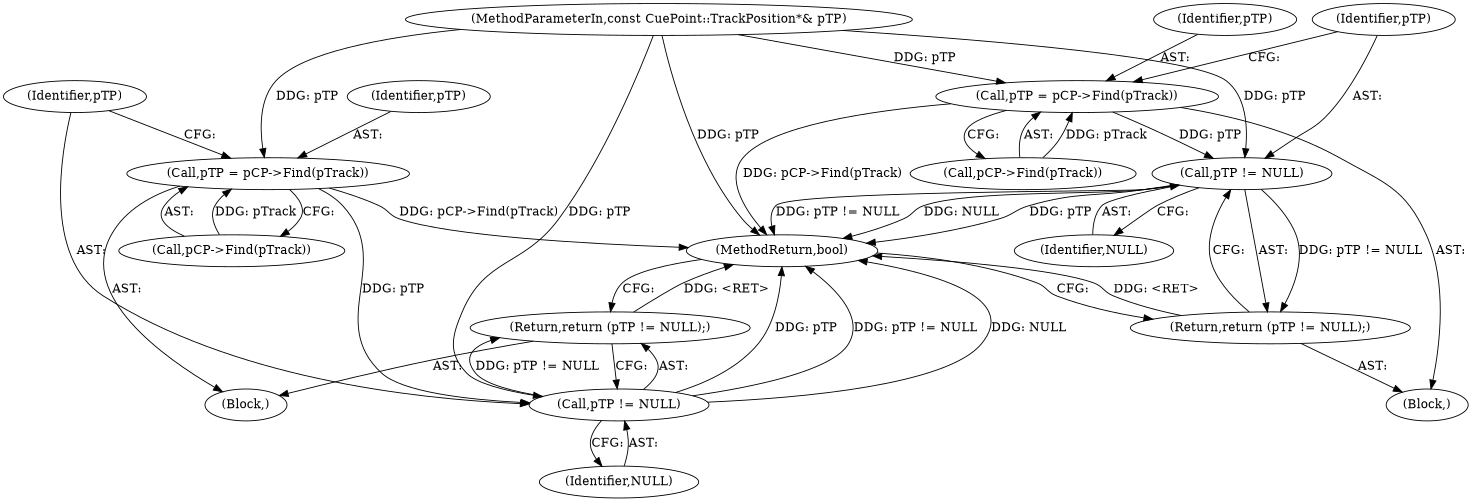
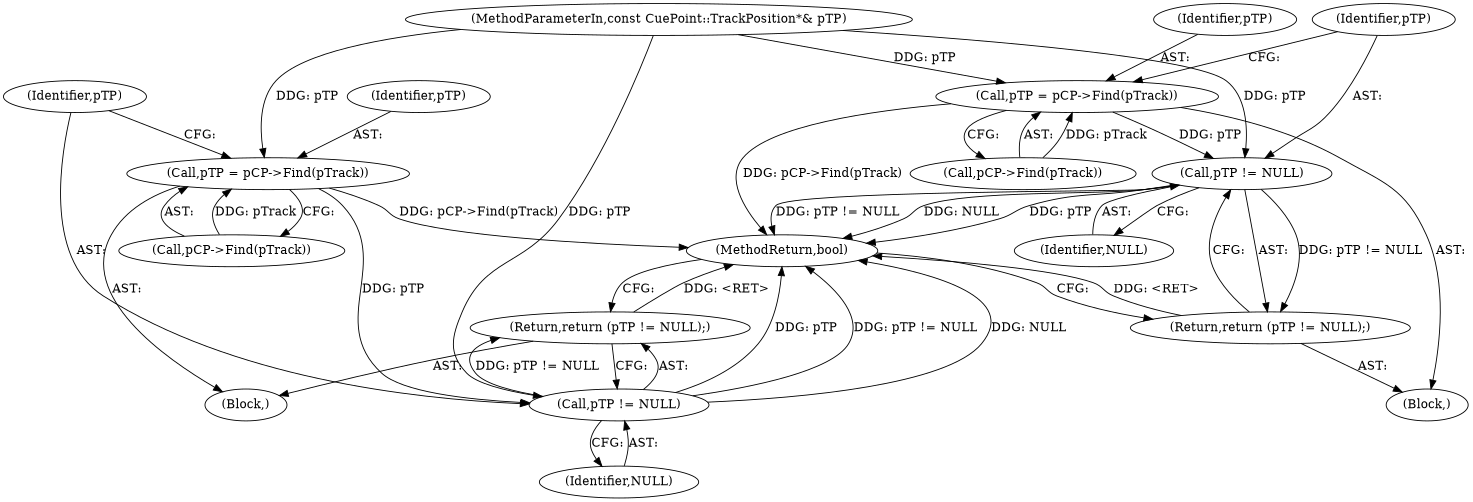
edge "(MethodParameterIn,const CuePoint::TrackPosition*& pTP)" -> "(MethodReturn,bool)": removed, label "DDG: pTP"
